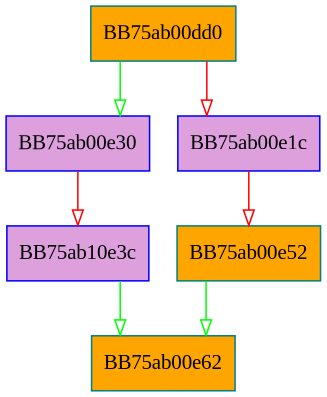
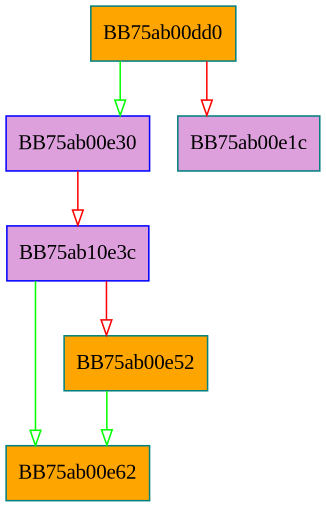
node "BB75ab00e1c": color blue -> teal
edge "BB75ab00e1c" -> "BB75ab00e52": now "BB75ab10e3c" -> "BB75ab00e52"
